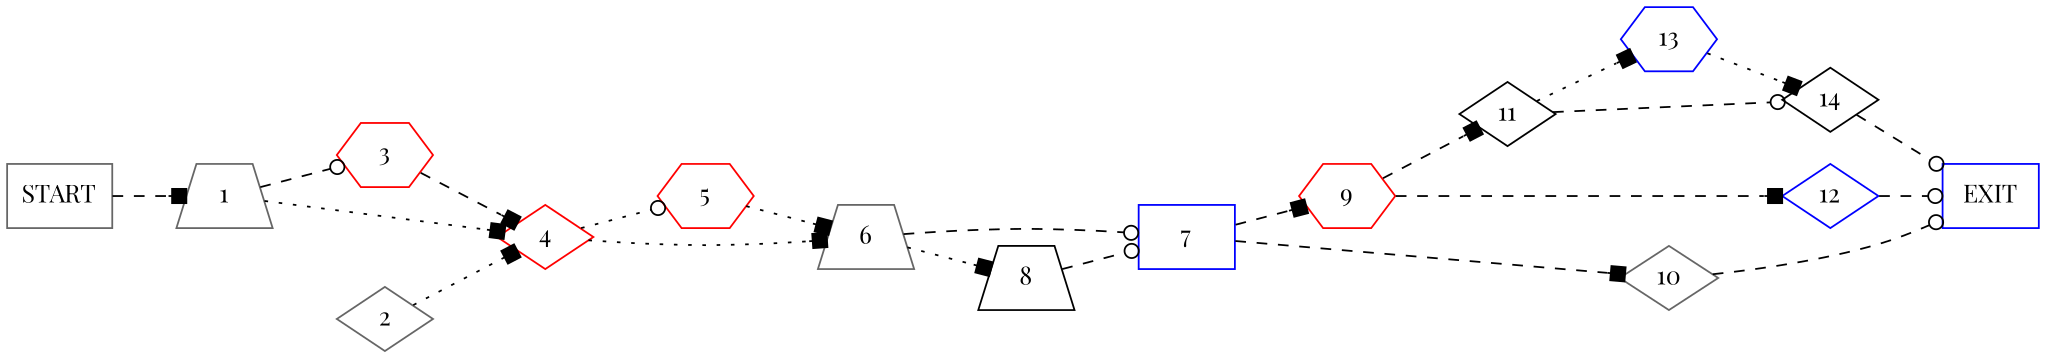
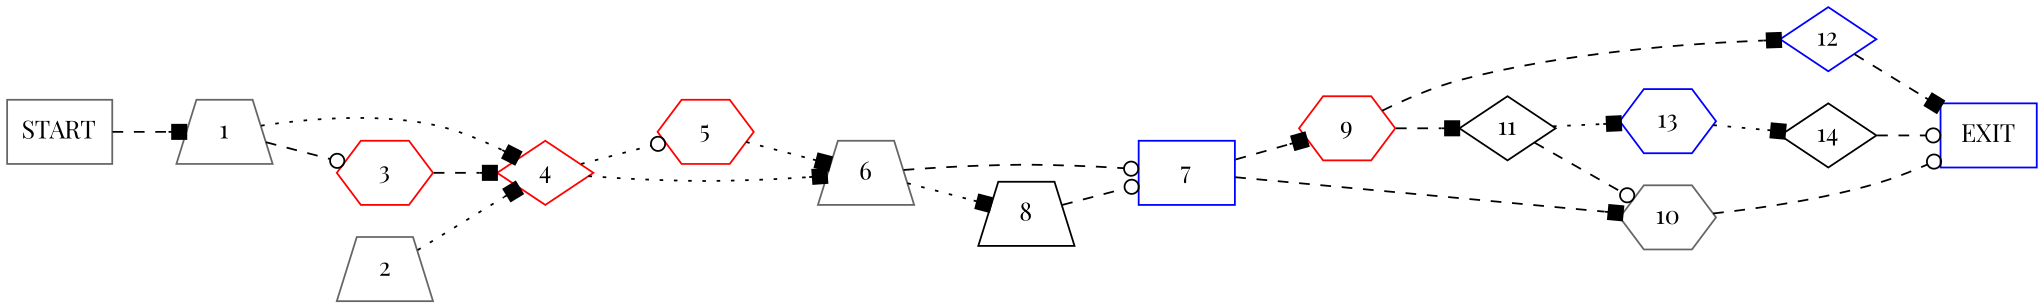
edge "11" -> "14": now "11" -> "10"
edge "12" -> "EXIT": arrowhead odot -> box
node "10": shape diamond -> hexagon
node "2": shape diamond -> trapezium
